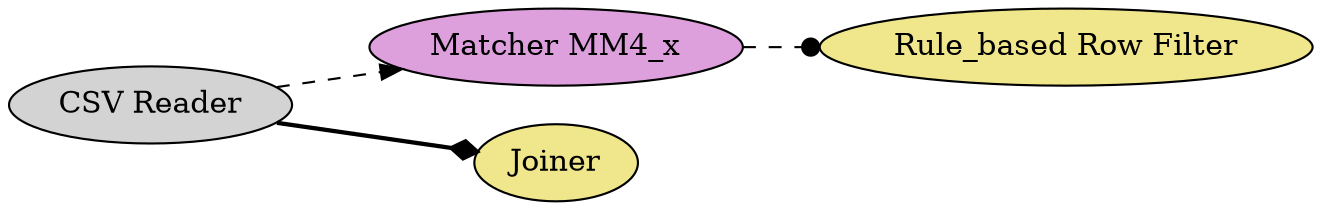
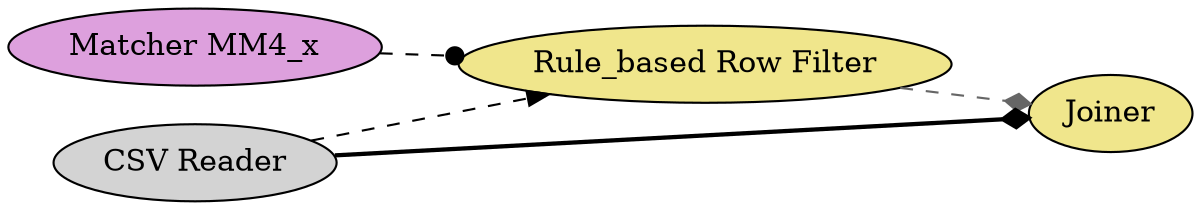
edge "CSV Reader" -> "Matcher MM4_x": now "CSV Reader" -> "Rule_based Row Filter"
edge "Rule_based Row Filter" -> "Joiner": added
